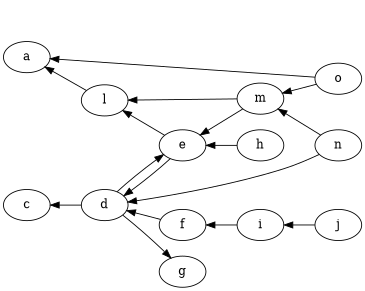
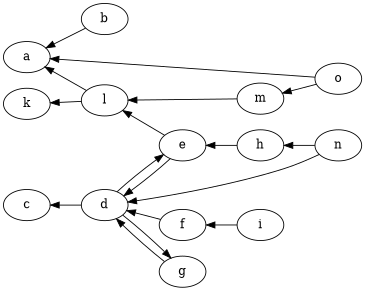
node "b": added
node "k": added
edge "m" -> "e": removed
edge "n" -> "m": now "n" -> "h"
node "j": removed
edge "g" -> "d": added
